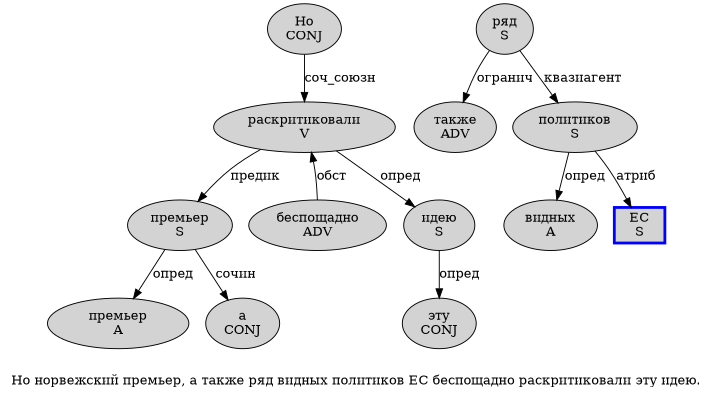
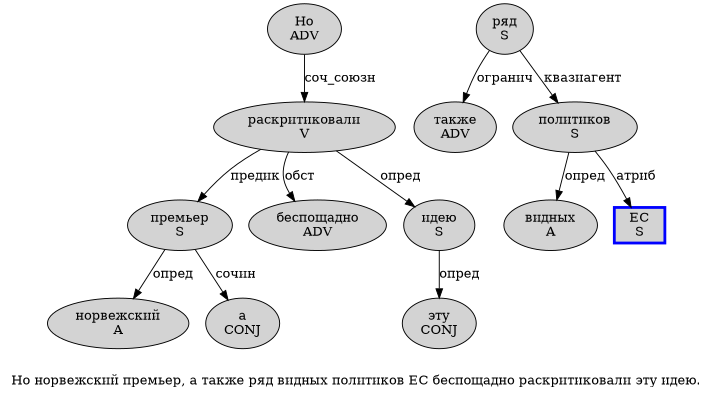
node "Но CONJ": label "Но CONJ" -> "Но ADV"
edge "беспощадно ADV" -> "раскритиковали V": reversed
node "премьер A": label "премьер A" -> "норвежский A"
